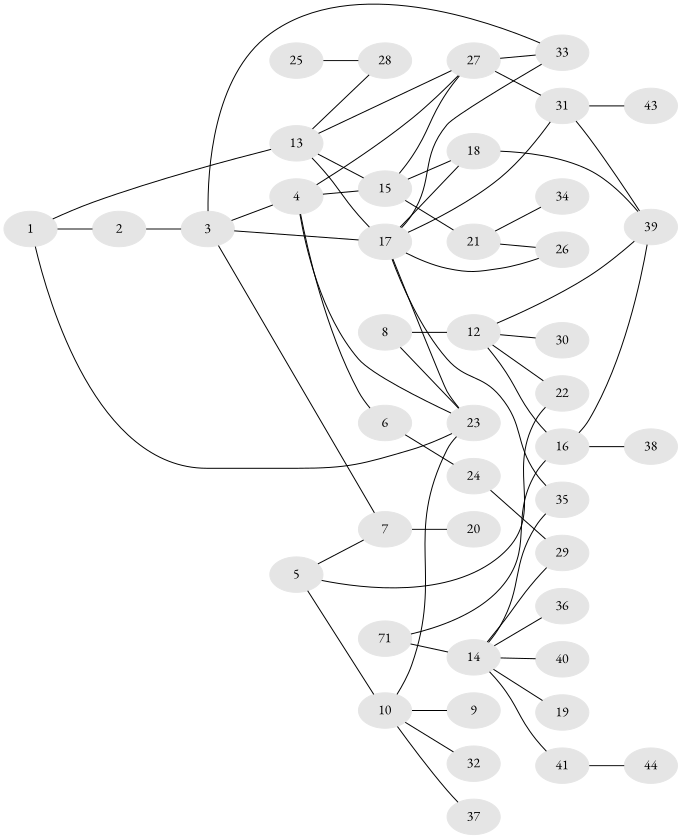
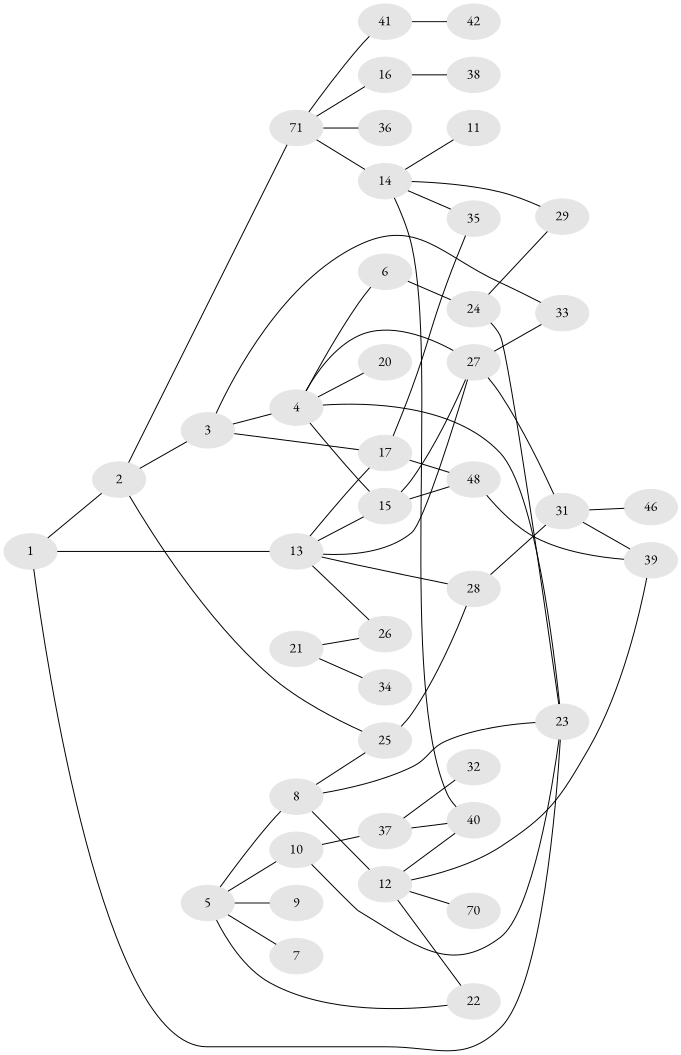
node "43": label "43" -> "46"
edge "33" -- "17": removed
node "18": label "18" -> "48"
edge "31" -- "17": now "31" -- "28"
edge "15" -- "21": removed
edge "17" -- "26": now "13" -- "26"
edge "71" -- "2": added
node "30": label "30" -> "70"
edge "17" -- "23": now "24" -- "23"
edge "39" -- "16": removed
edge "3" -- "7": removed
edge "12" -- "16": now "12" -- "40"
edge "7" -- "20": now "4" -- "20"
edge "36" -- "14": now "36" -- "71"
edge "2" -- "25": added
edge "10" -- "9": now "5" -- "9"
edge "14" -- "41": now "71" -- "41"
node "19": label "19" -> "11"
edge "10" -- "32": now "37" -- "32"
node "44": label "44" -> "42"
edge "25" -- "8": added
edge "40" -- "37": added
edge "8" -- "5": added
